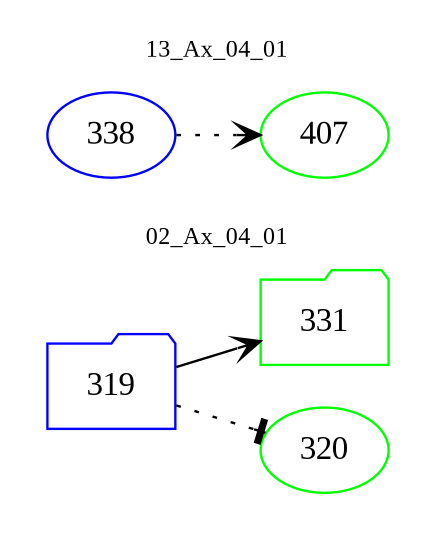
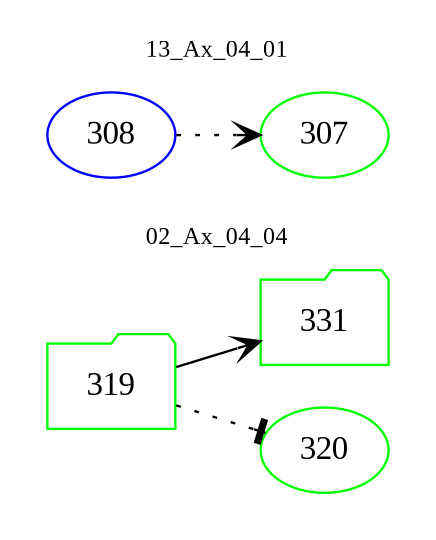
node "338": label "338" -> "308"
node "407": label "407" -> "307"
cluster "02_Ax_04_01": label "02_Ax_04_01" -> "02_Ax_04_04"
node "319": color blue -> green
